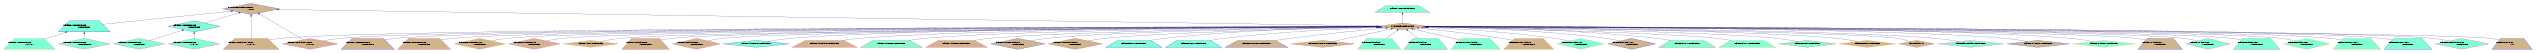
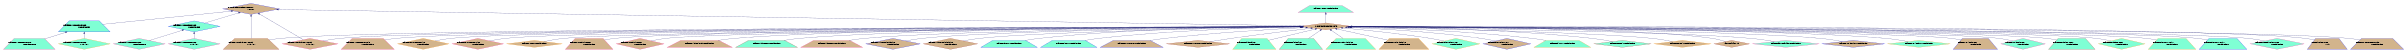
node "OGLES3PVRScopeRemote ::InitView": shape trapezium -> diamond
node "OGLES3PVRScopeRemote ::RenderScene": shape diamond -> trapezium
node "OGLES2PVRScopeRemote ::LoadShader": label "OGLES2PVRScopeRemote ::LoadShader" -> "OGLES2PVRScopeRemote ::RenderScene"
node "OGLES2AlphaBlend::LoadShaders": removed
node "OGLES2FilmTV::LoadShaders": removed
